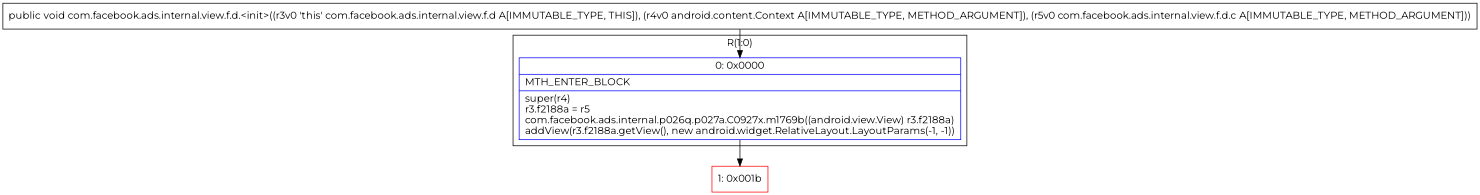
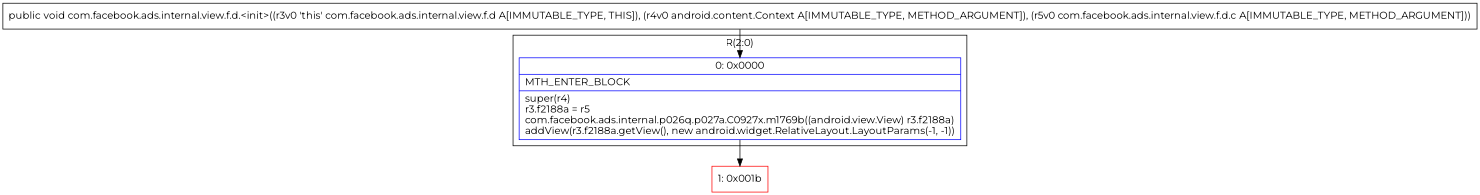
cluster "R(1:0)": label "R(1:0)" -> "R(2:0)"
